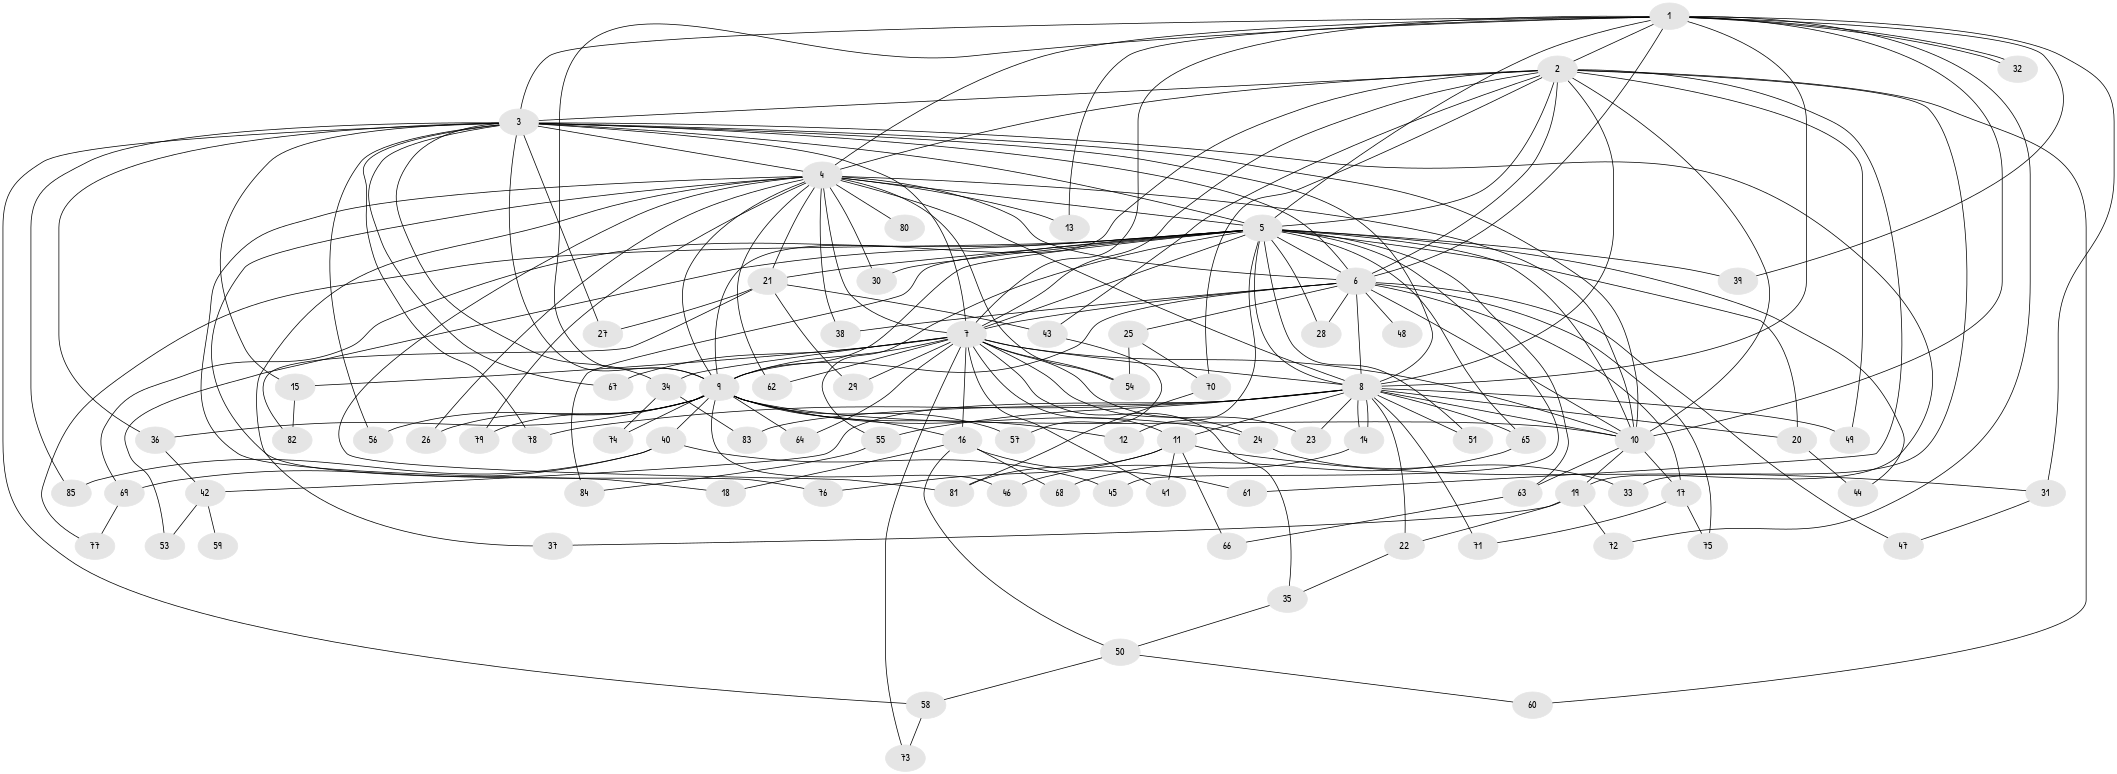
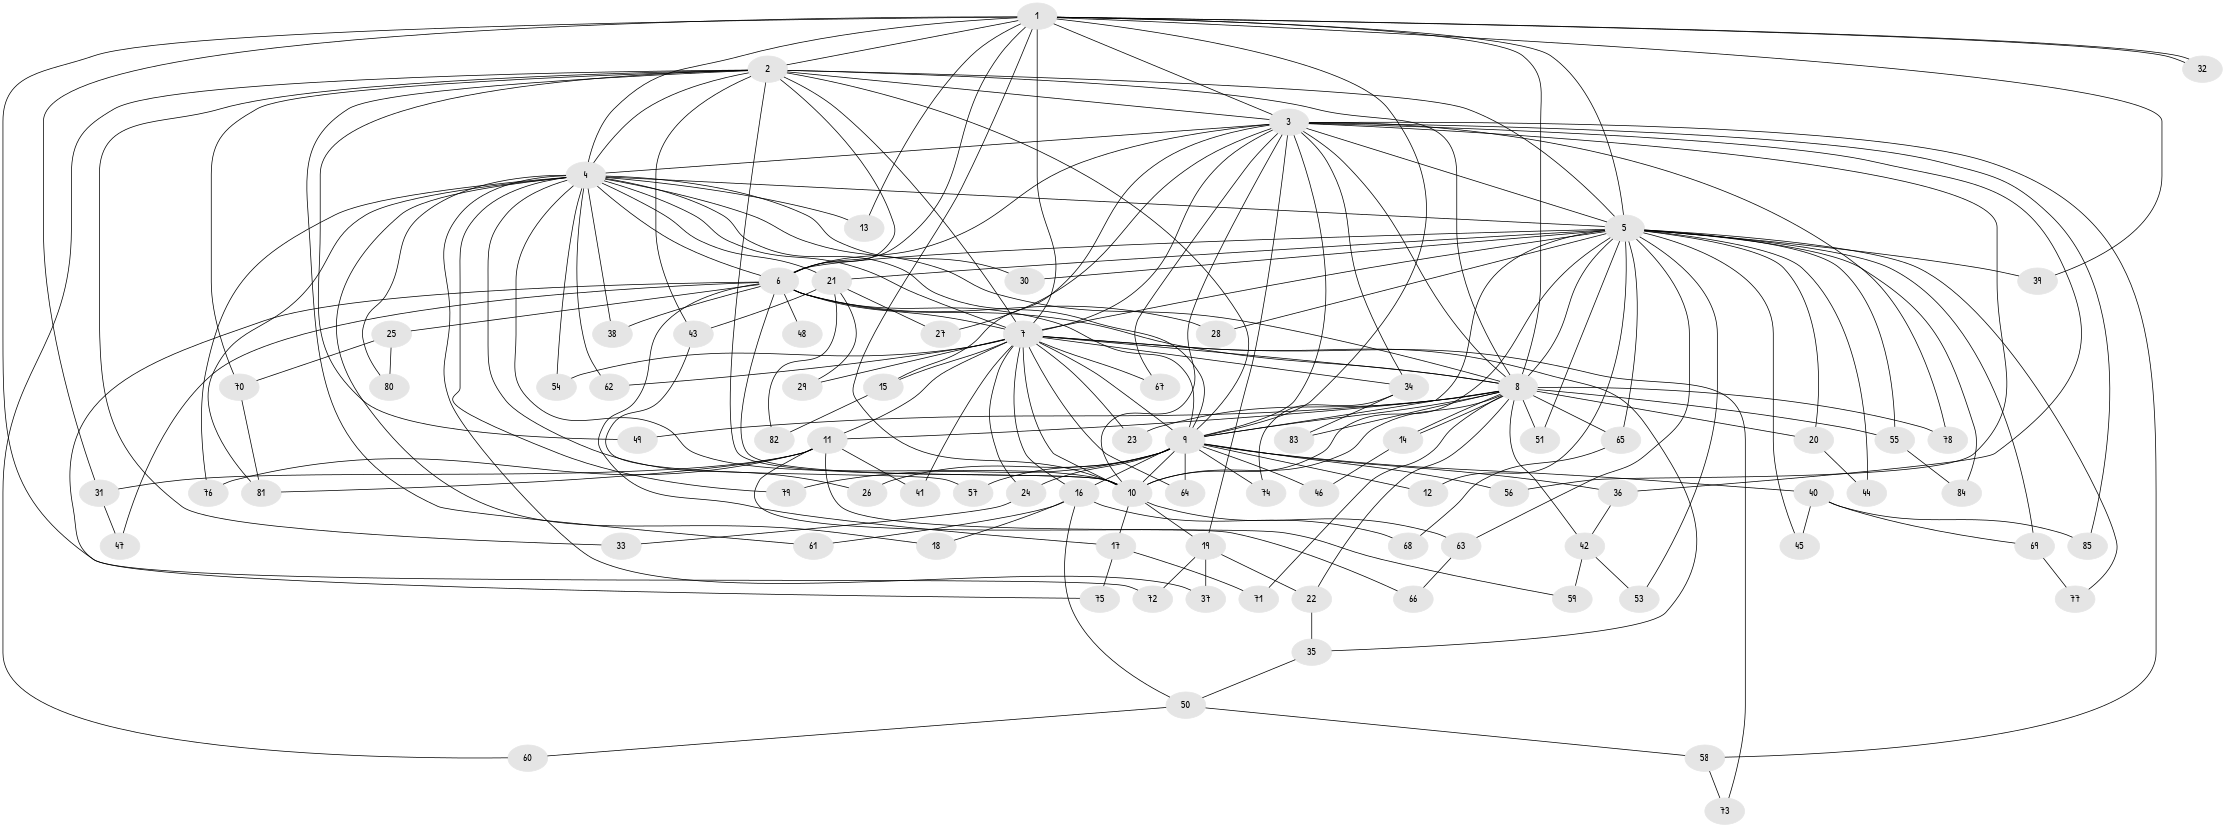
edge "25" -- "54": now "25" -- "80"
edge "8" -- "9": added
edge "11" -- "59": added
